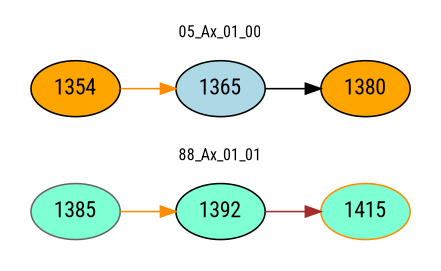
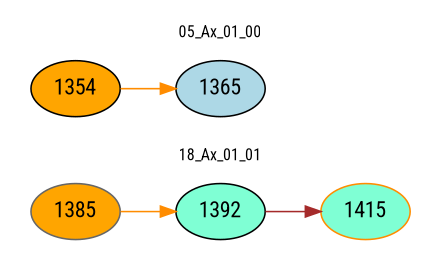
node "1380": removed
cluster "88_Ax_01_01": label "88_Ax_01_01" -> "18_Ax_01_01"
node "1385": fillcolor aquamarine -> orange
